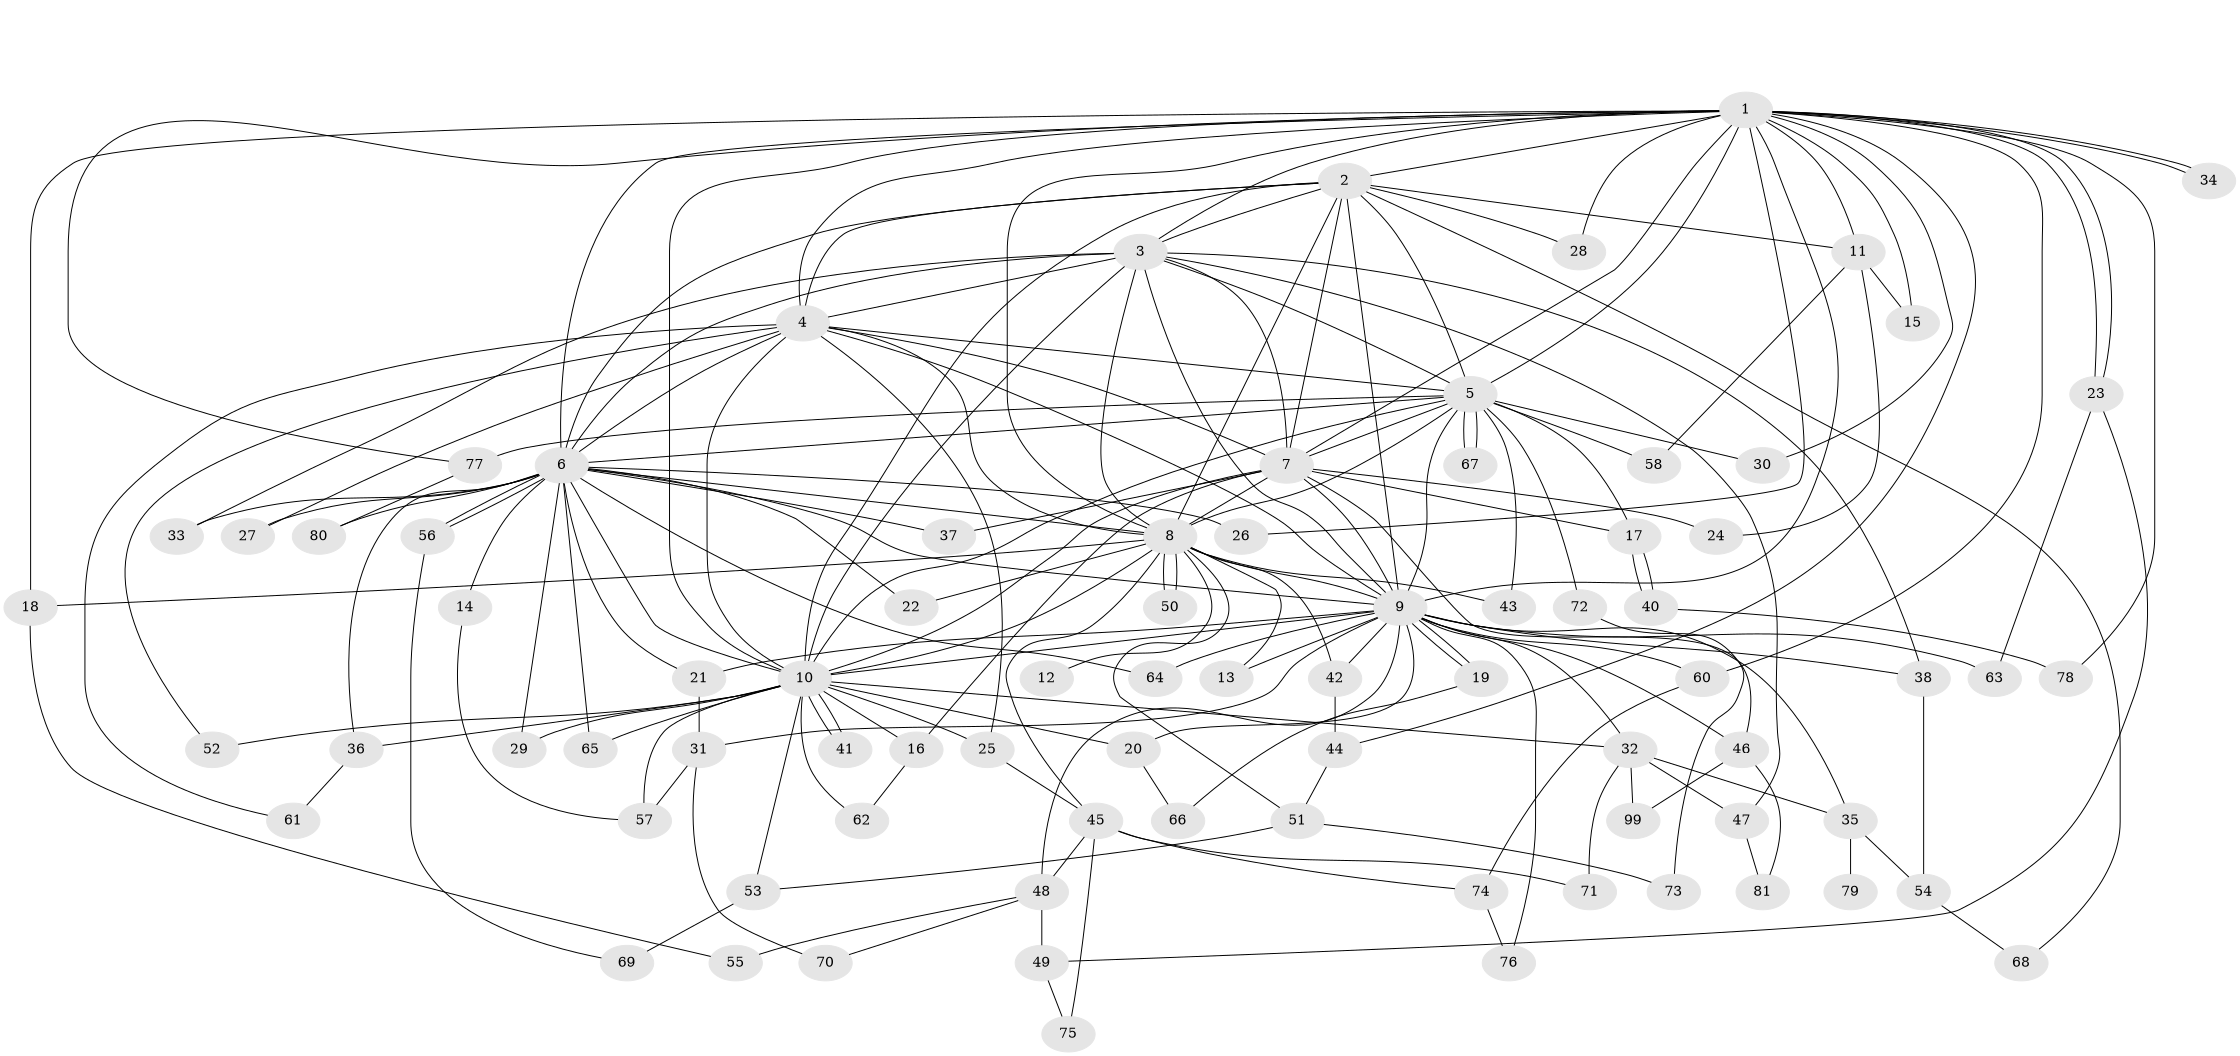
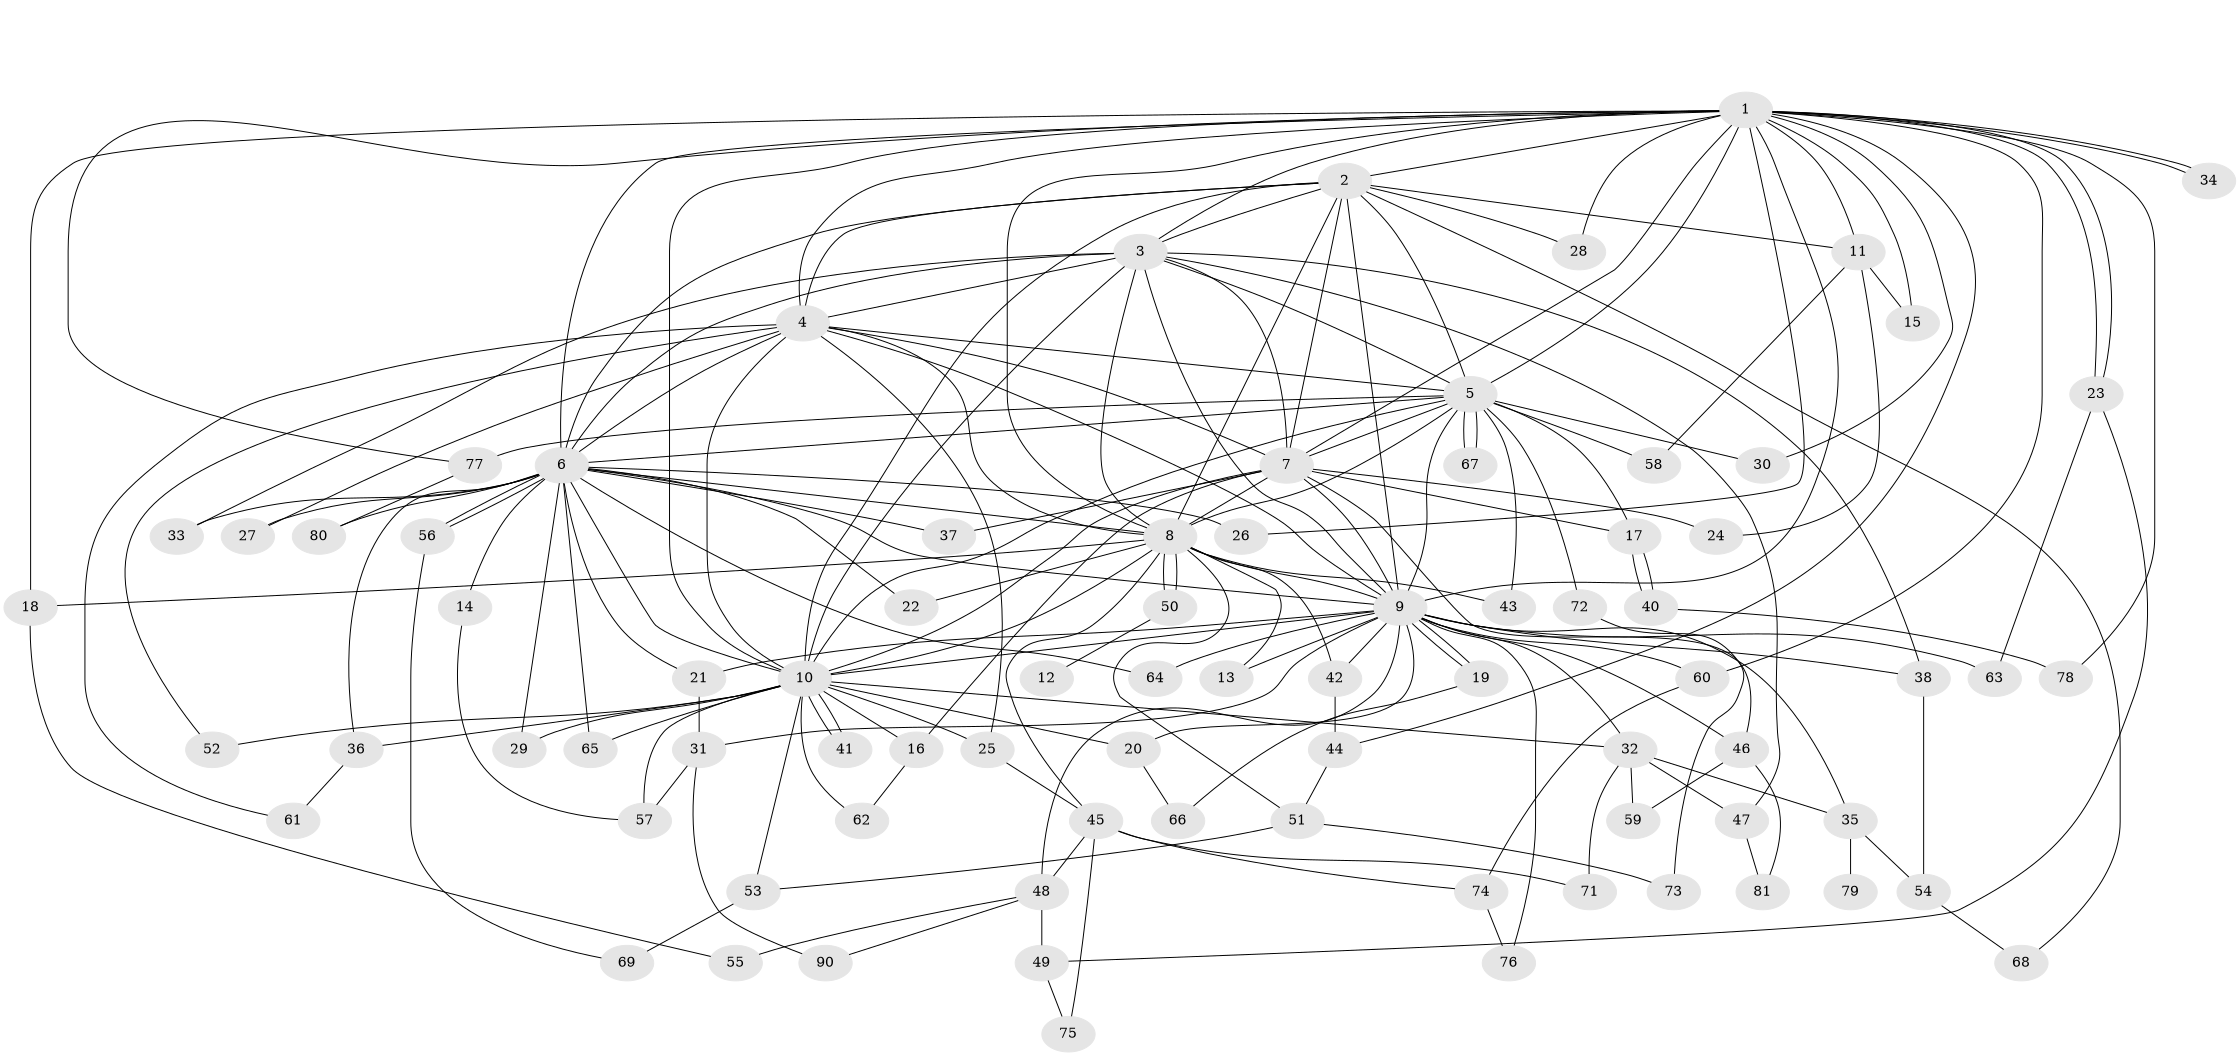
edge "8" -- "12": now "50" -- "12"
node "99": label "99" -> "59"
node "70": label "70" -> "90"
